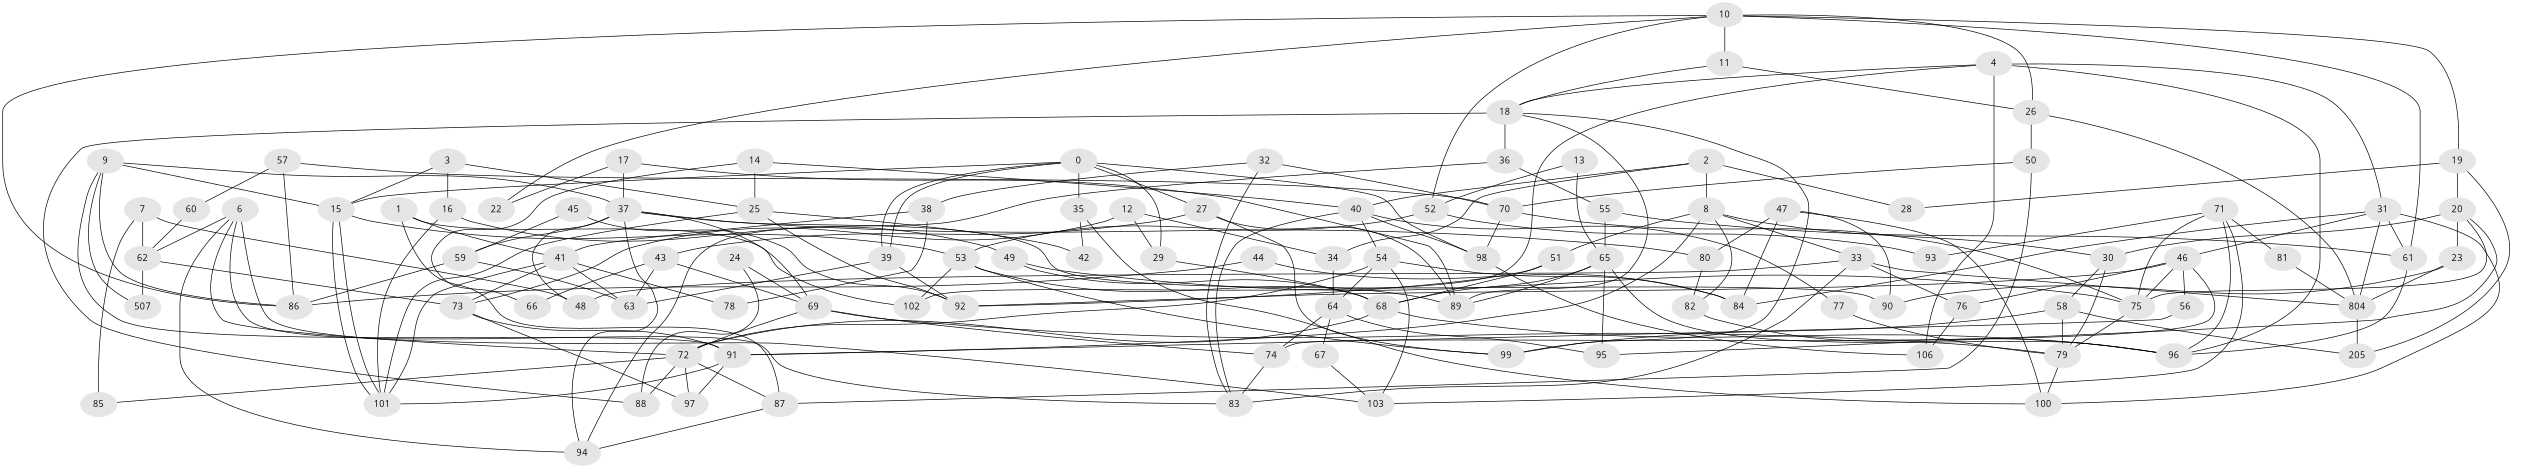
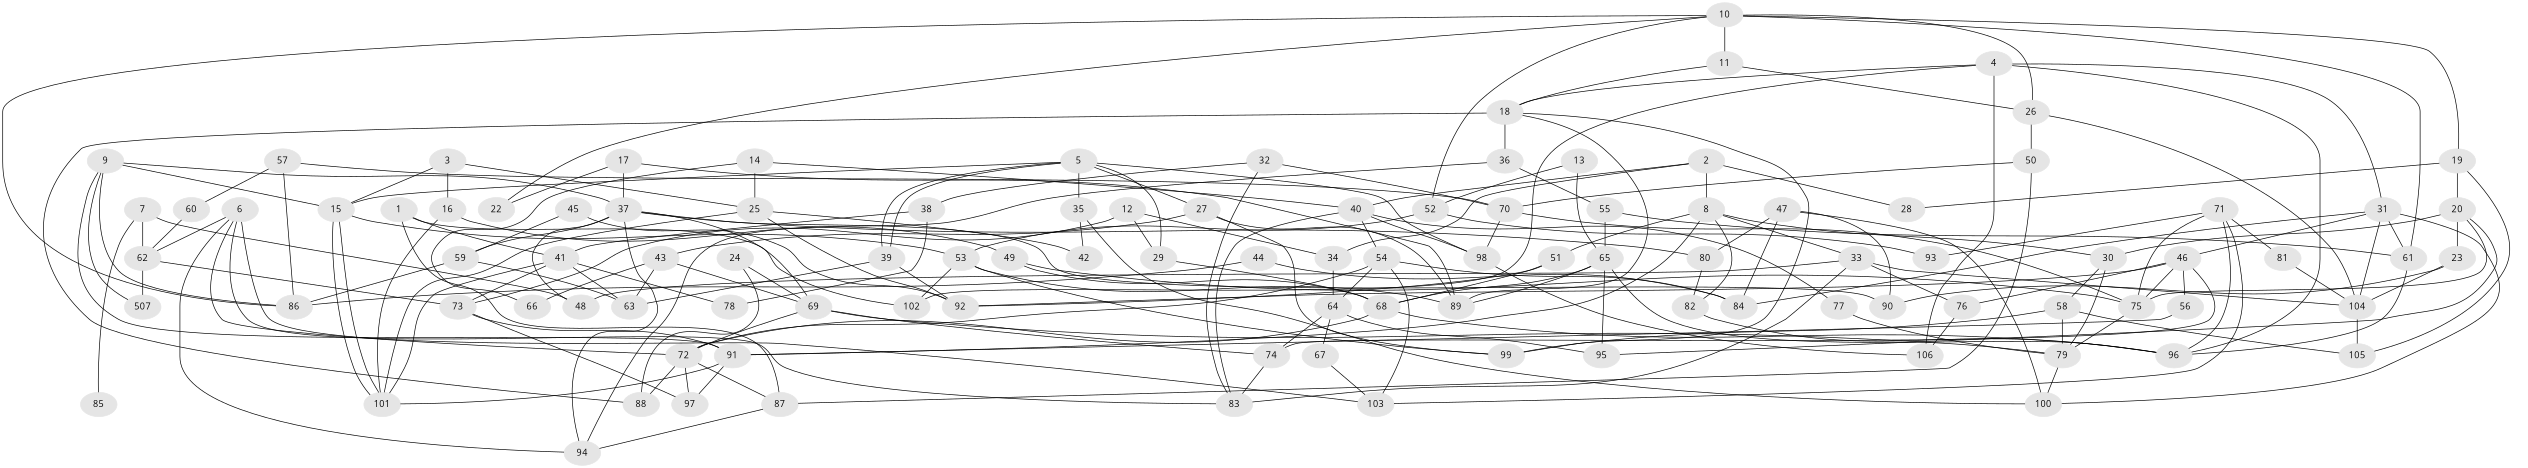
node "0": label "0" -> "5"
node "804": label "804" -> "104"
node "205": label "205" -> "105"
edge "72" -- "85": removed
